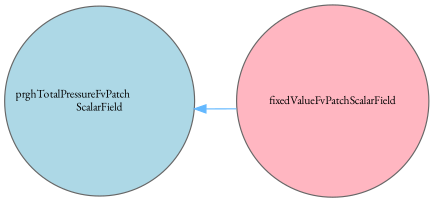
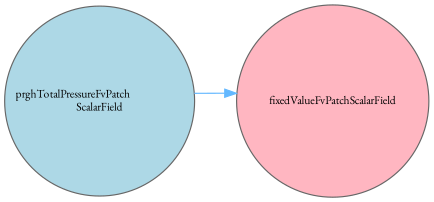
edge "fixedValueFvPatchScalarField" -> "prghTotalPressureFvPatch ScalarField": reversed
